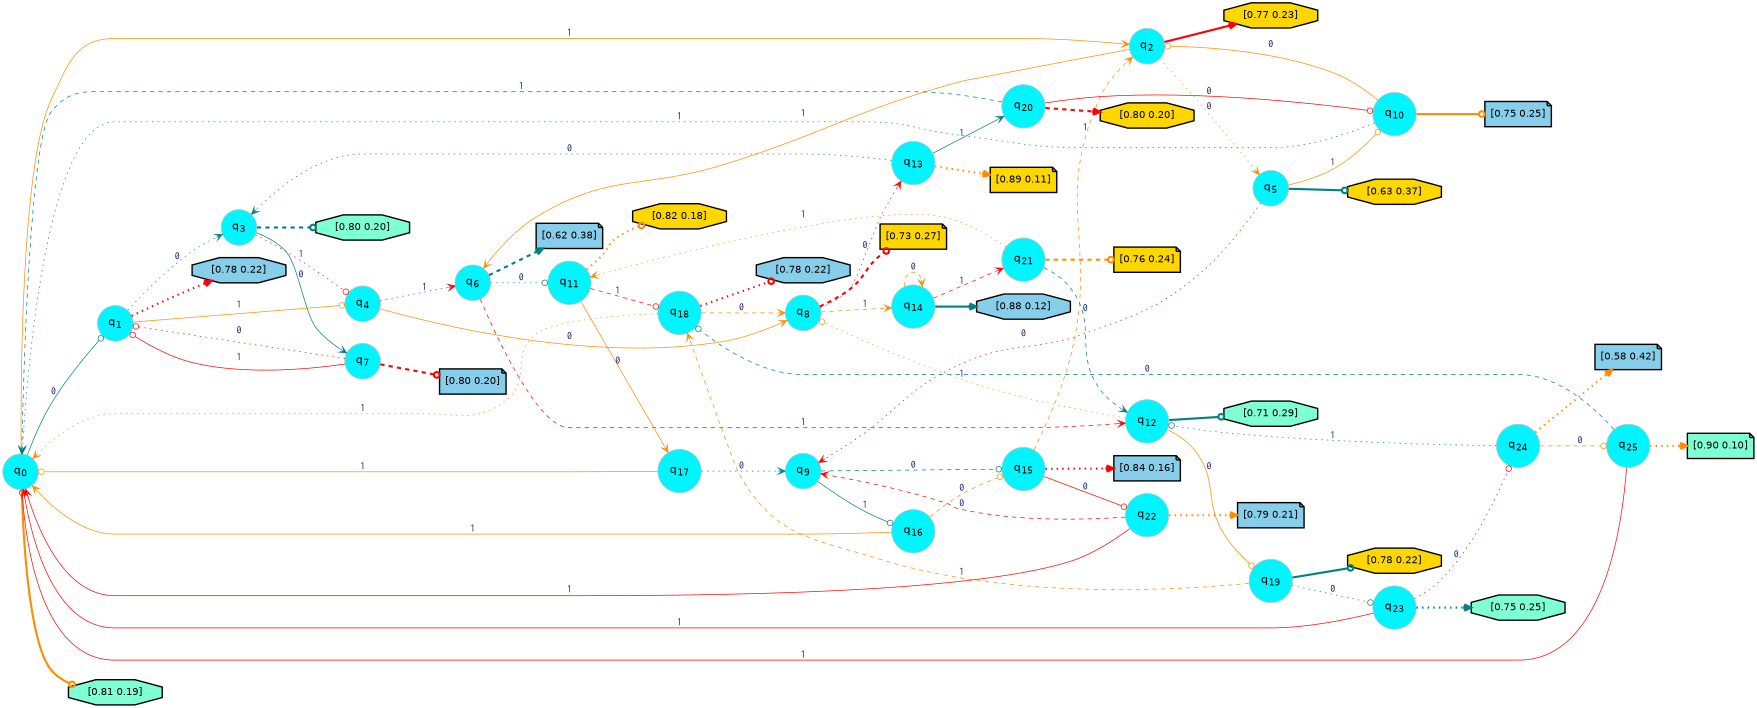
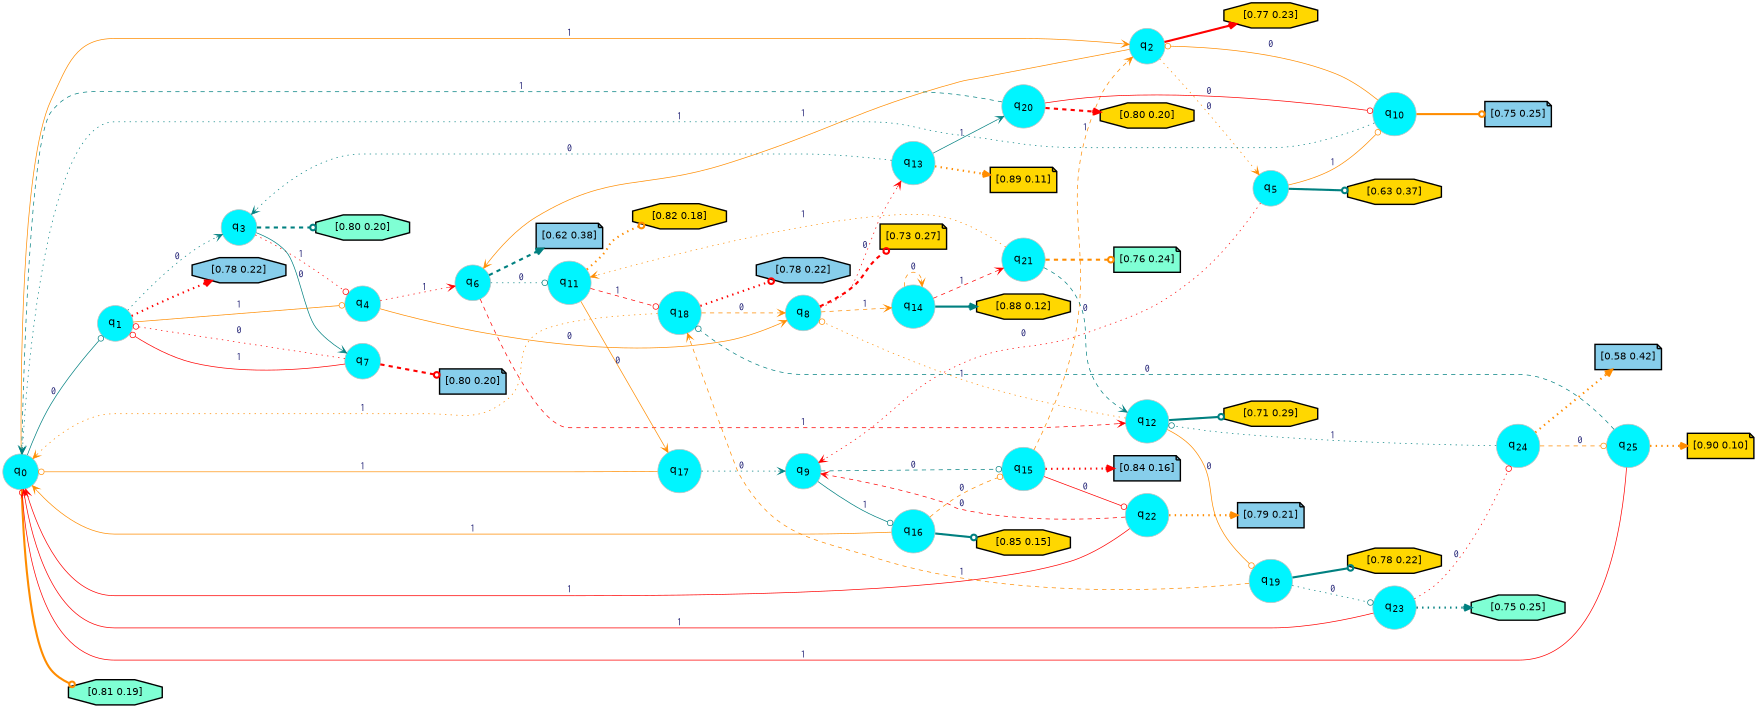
node "[0.76 0.24]": fillcolor gold -> aquamarine
node "[0.88 0.12]": fillcolor skyblue -> gold
node "[0.71 0.29]": fillcolor aquamarine -> gold
node "[0.90 0.10]": fillcolor aquamarine -> gold
node "[0.85 0.15]": added
